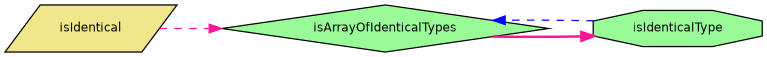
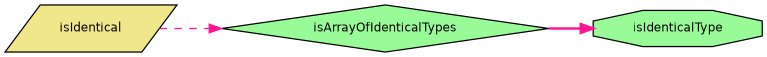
edge "isIdenticalType" -> "isArrayOfIdenticalTypes": removed
